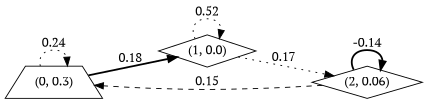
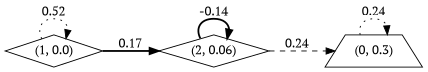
edge "(1, 0.0)" -> "(2, 0.06)": style dotted -> bold
edge "(0, 0.3)" -> "(1, 0.0)": removed, label "0.18"
edge "(2, 0.06)" -> "(0, 0.3)": label "0.15" -> "0.24"
